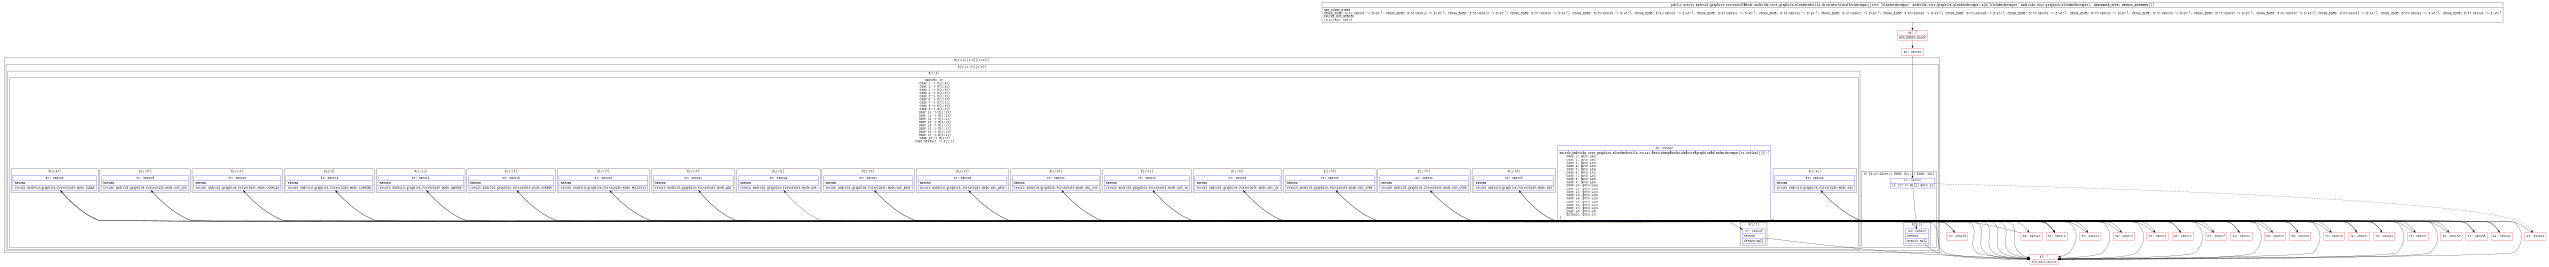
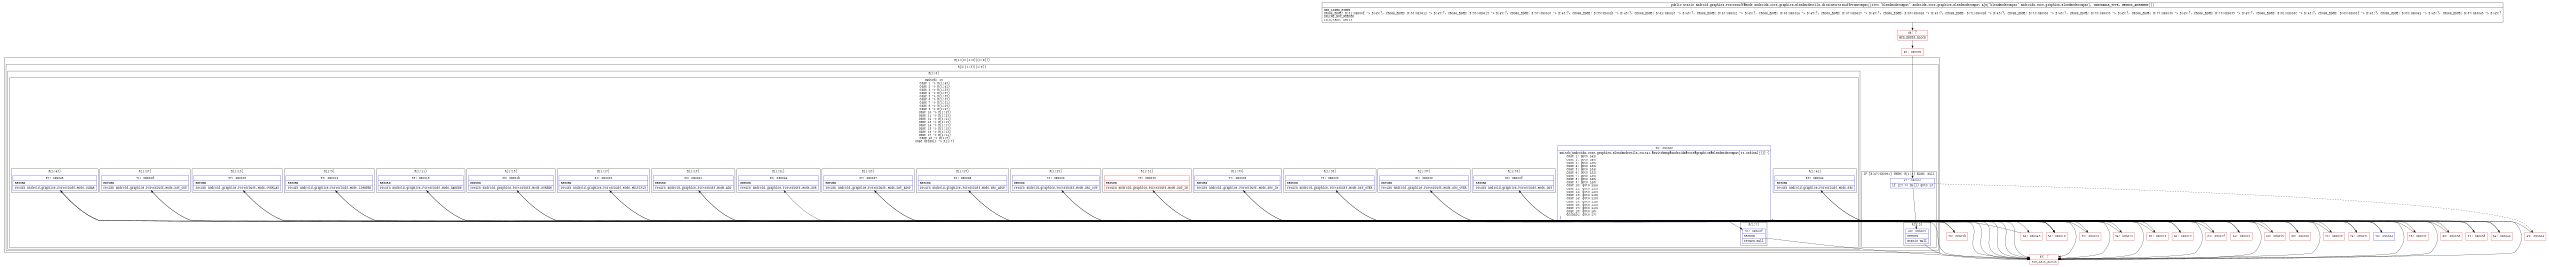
node "75: 0x0033": color blue -> red
node "76: 0x0034": color red -> blue
